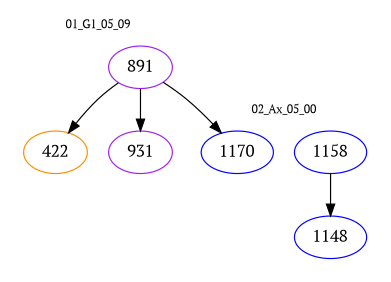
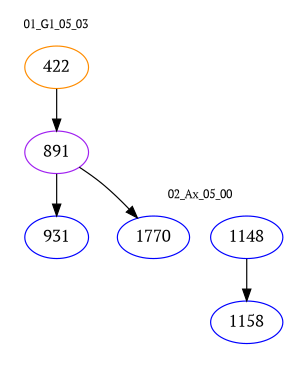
cluster "01_G1_05_09": label "01_G1_05_09" -> "01_G1_05_03"
edge "891" -> "422": reversed
node "931": color purple -> blue
node "1170": label "1170" -> "1770"
edge "1158" -> "1148": reversed
